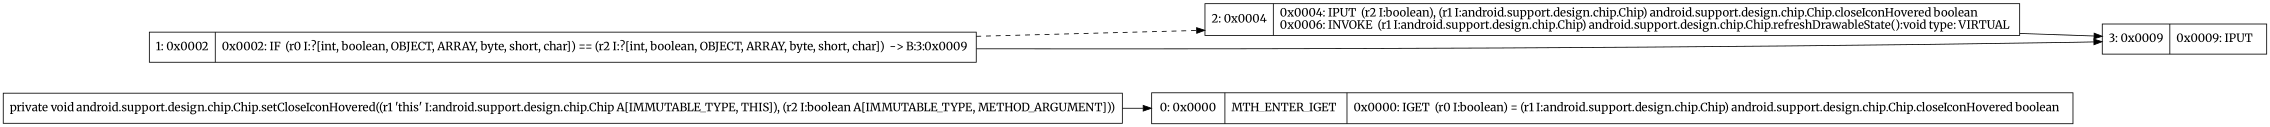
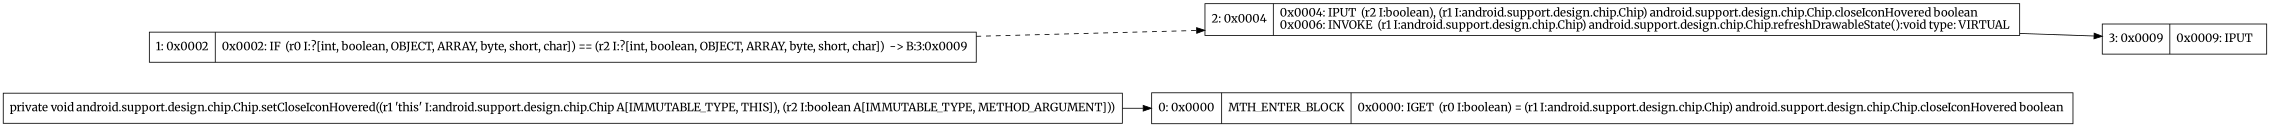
edge "1: 0x0002" -> "3: 0x0009": removed
node "0: 0x0000": text "MTH_ENTER_IGET" -> "MTH_ENTER_BLOCK"
